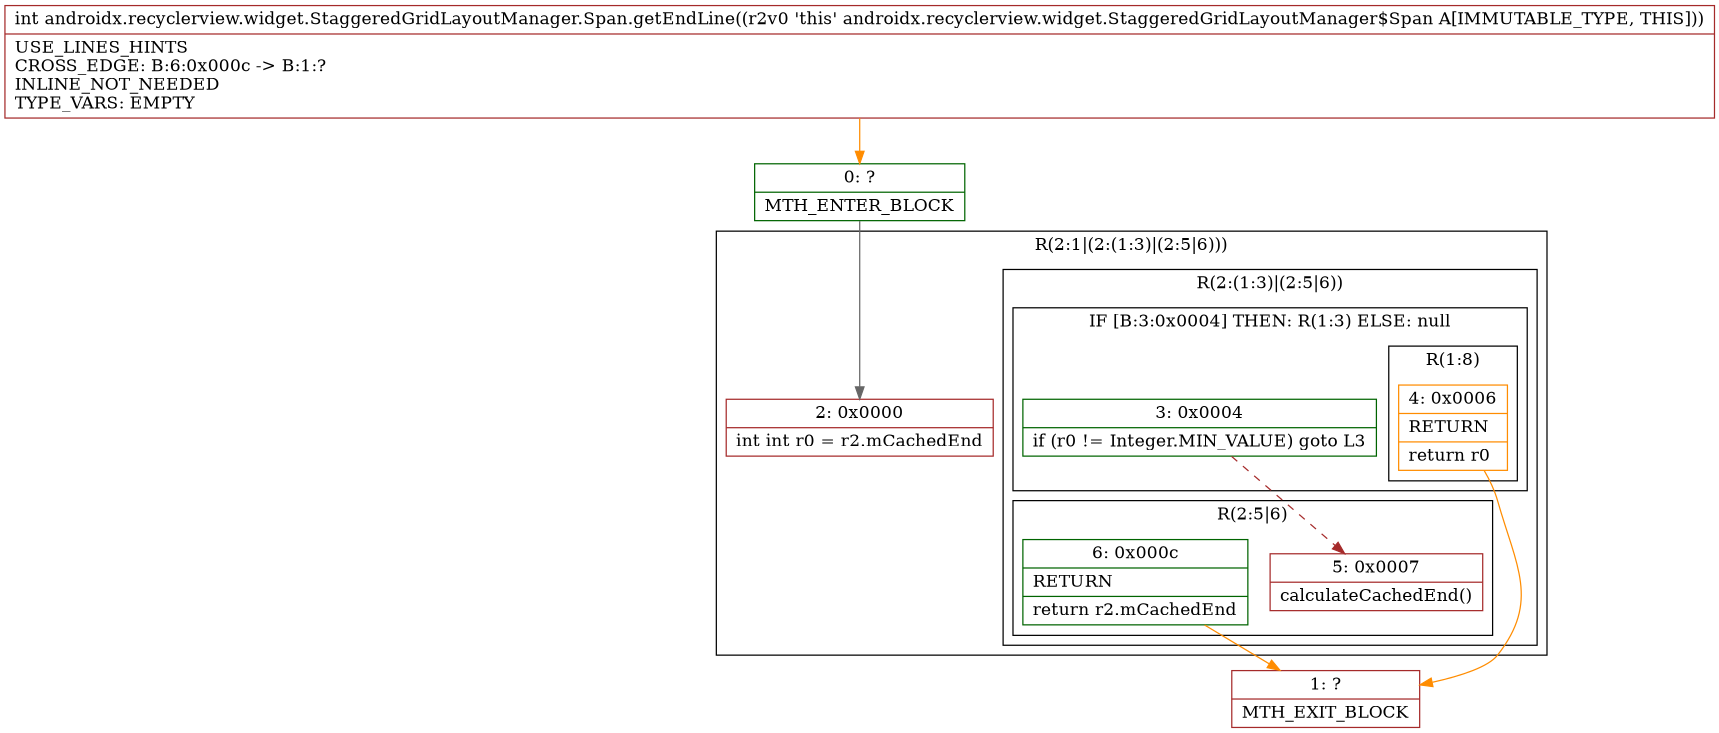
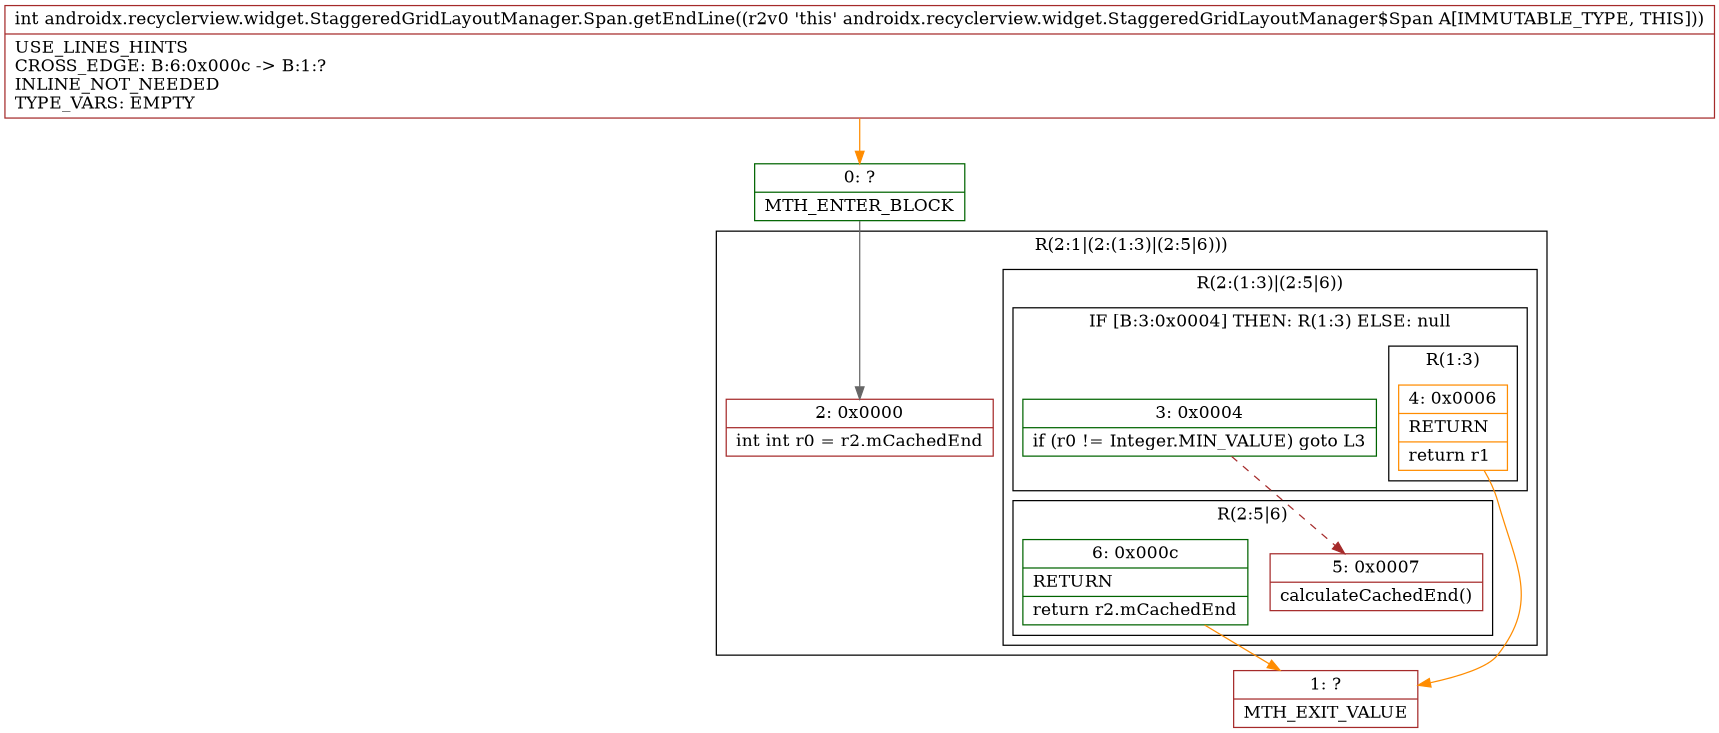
cluster "R(1:8)": label "R(1:8)" -> "R(1:3)"
node "4: 0x0006": text "return r0" -> "return r1"
node "1: ?": text "MTH_EXIT_BLOCK" -> "MTH_EXIT_VALUE"
